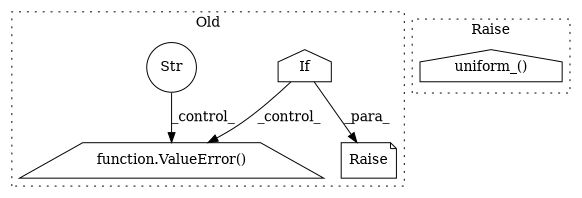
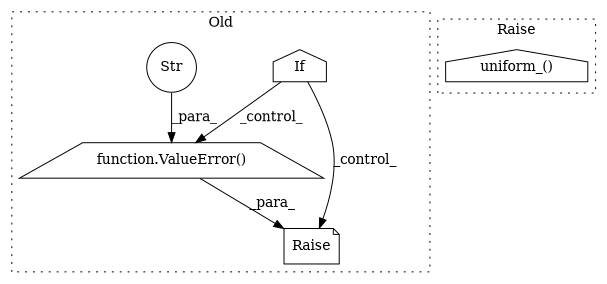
edge "Str" -> "function.ValueError()": label "_control_" -> "_para_"
edge "If" -> "Raise": label "_para_" -> "_control_"
edge "function.ValueError()" -> "Raise": added, label "_para_"
